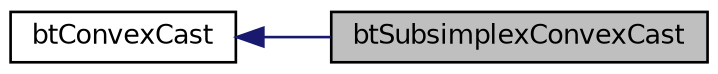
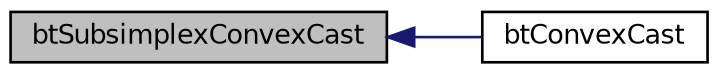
edge "btSubsimplexConvexCast" -> "btConvexCast": reversed
